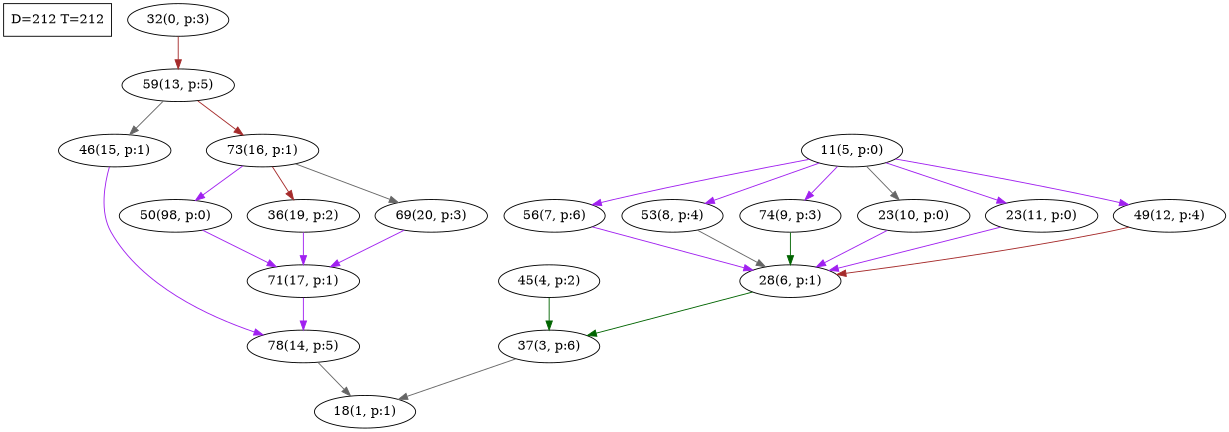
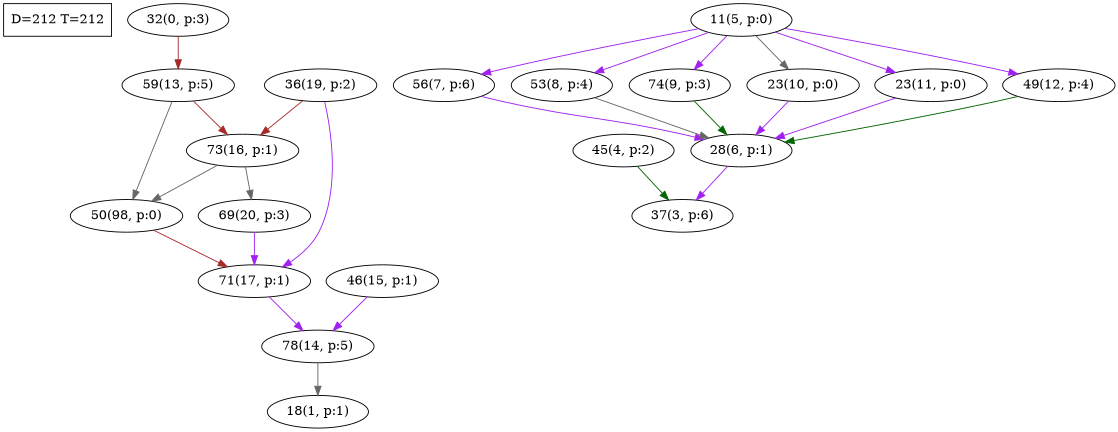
edge "59(13, p:5)" -> "46(15, p:1)": now "59(13, p:5)" -> "50(98, p:0)"
edge "73(16, p:1)" -> "36(19, p:2)": reversed
edge "73(16, p:1)" -> "50(98, p:0)": color purple -> gray40
edge "50(98, p:0)" -> "71(17, p:1)": color purple -> brown
edge "49(12, p:4)" -> "28(6, p:1)": color brown -> darkgreen
edge "28(6, p:1)" -> "37(3, p:6)": color darkgreen -> purple
edge "37(3, p:6)" -> "18(1, p:1)": removed
